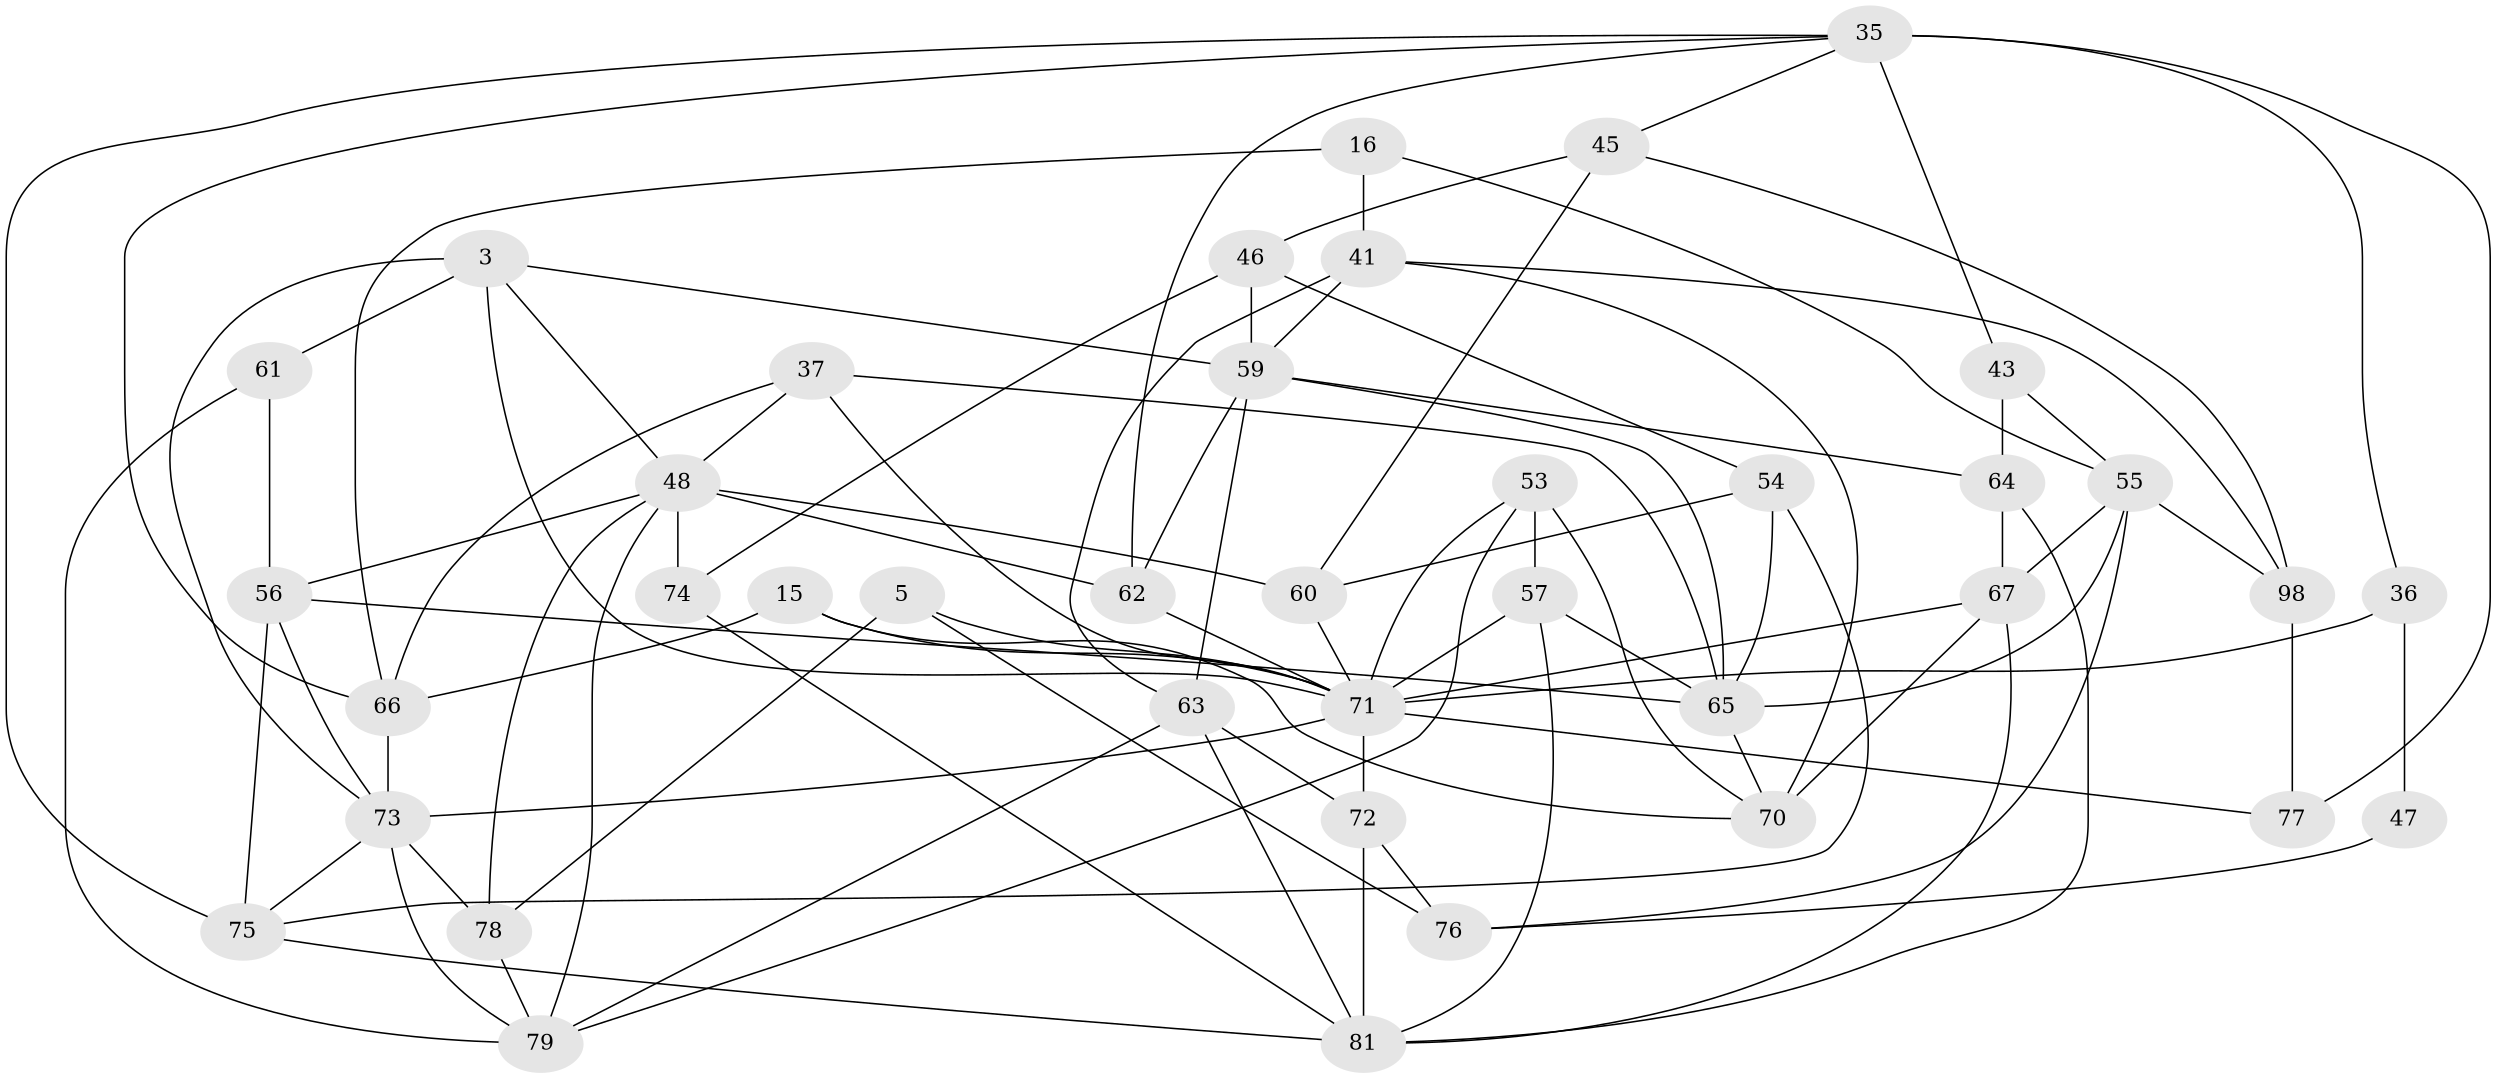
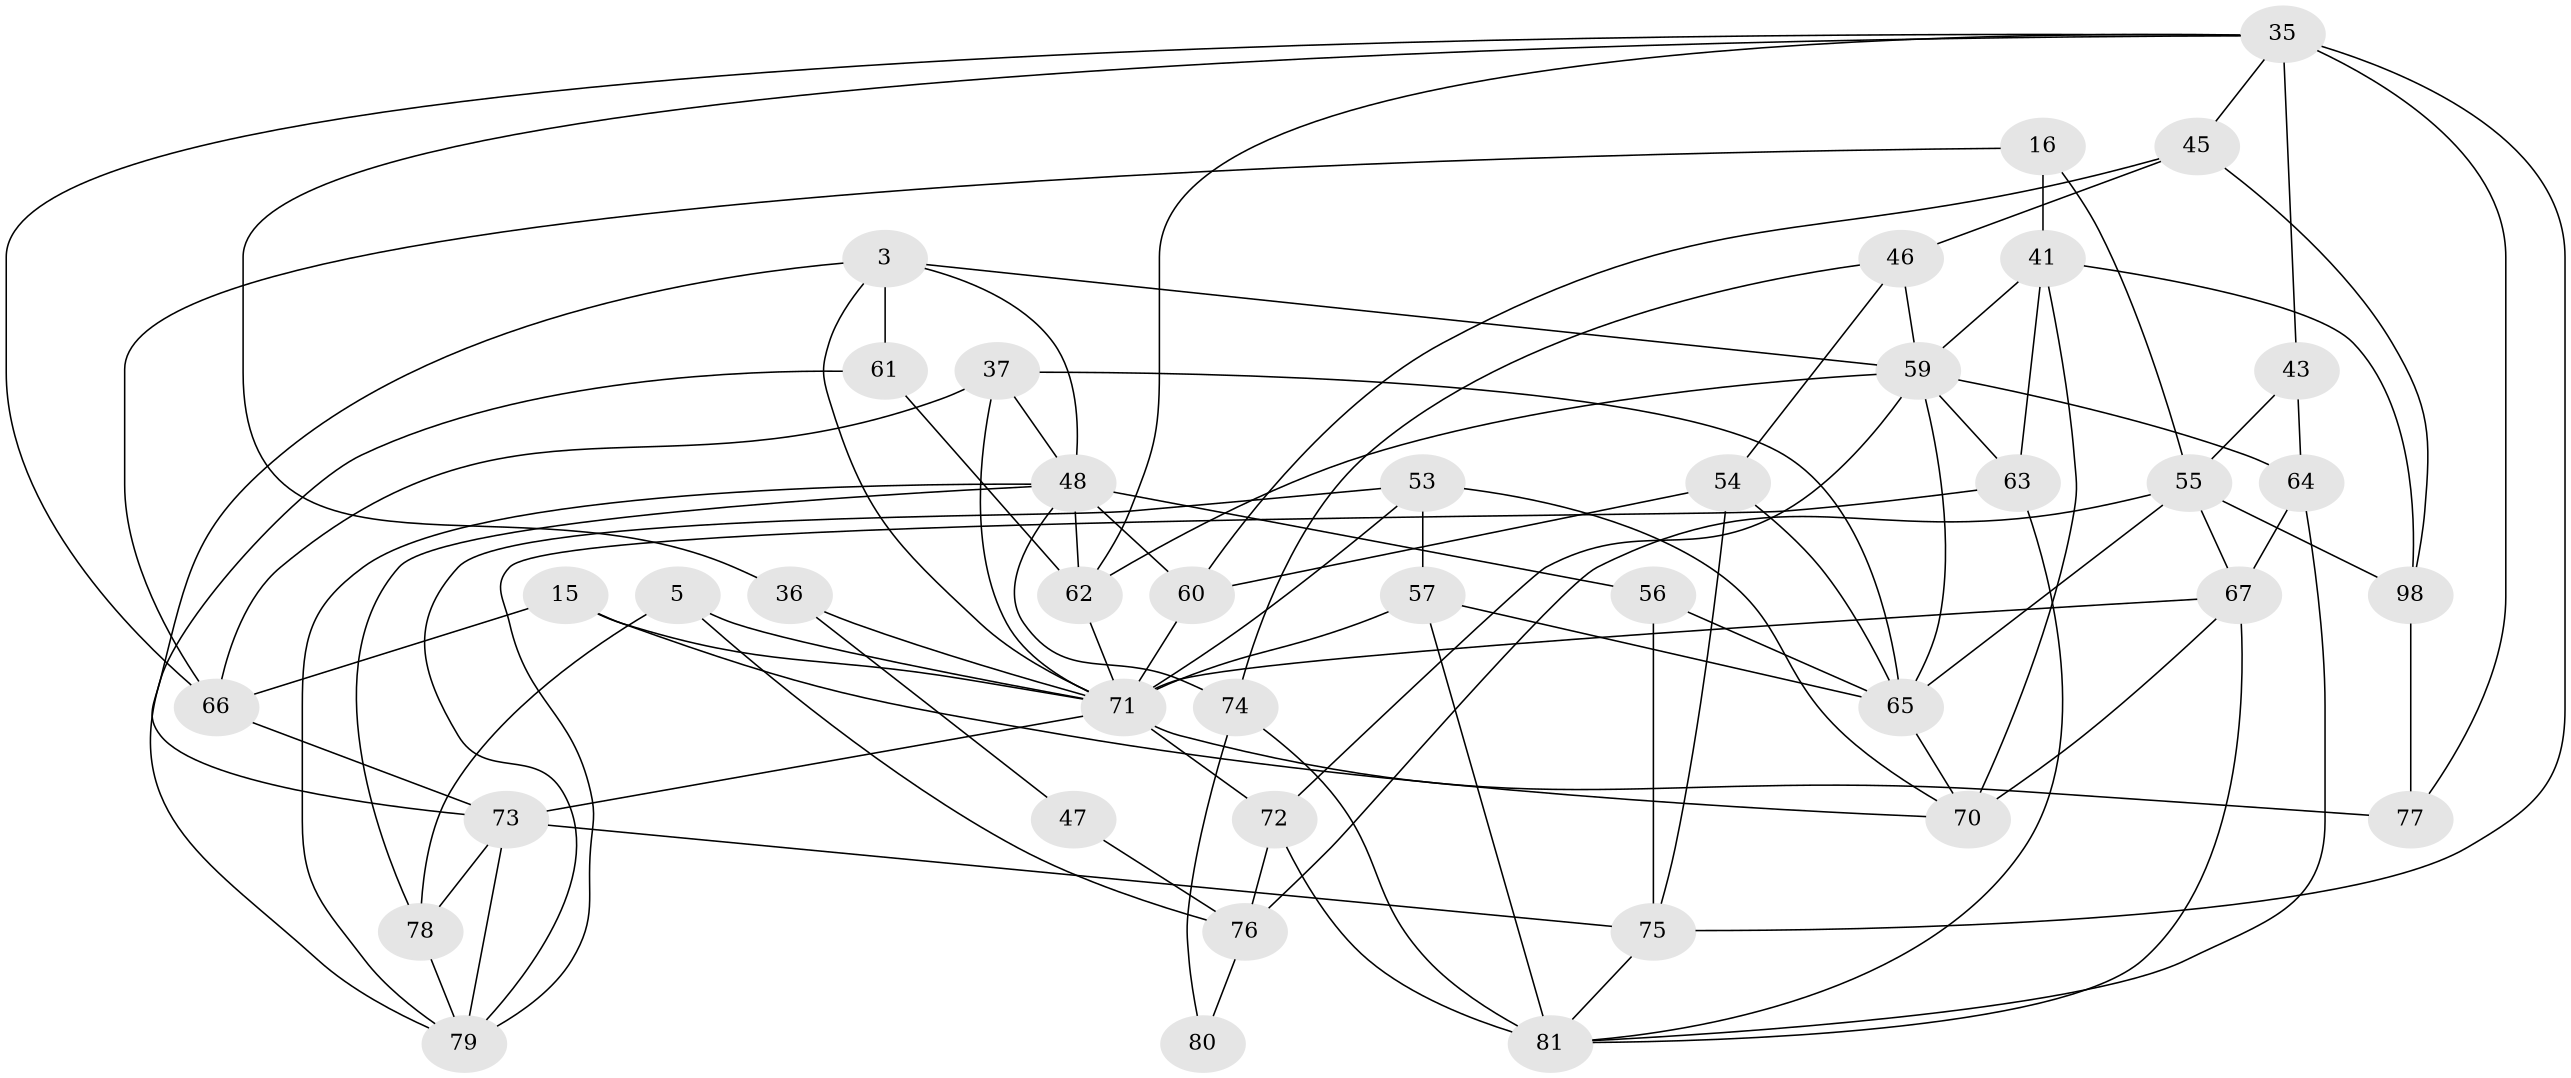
edge "61" -- "56": now "61" -- "62"
edge "56" -- "73": removed
edge "63" -- "72": now "59" -- "72"
node "80": added
